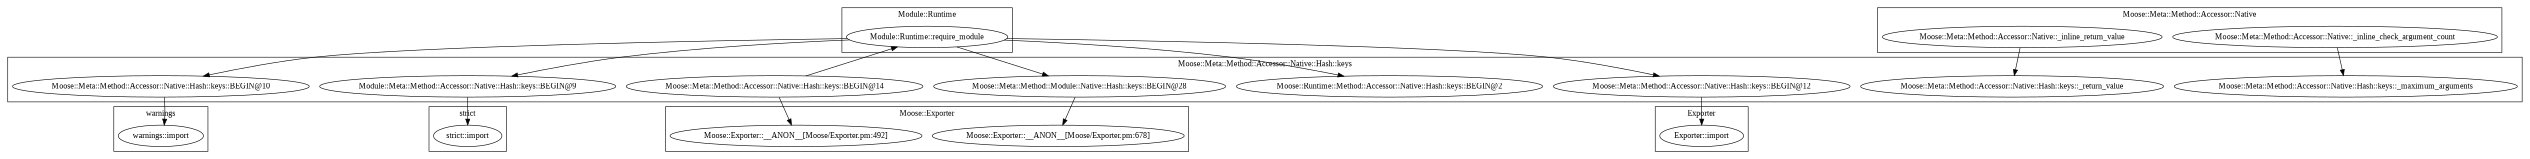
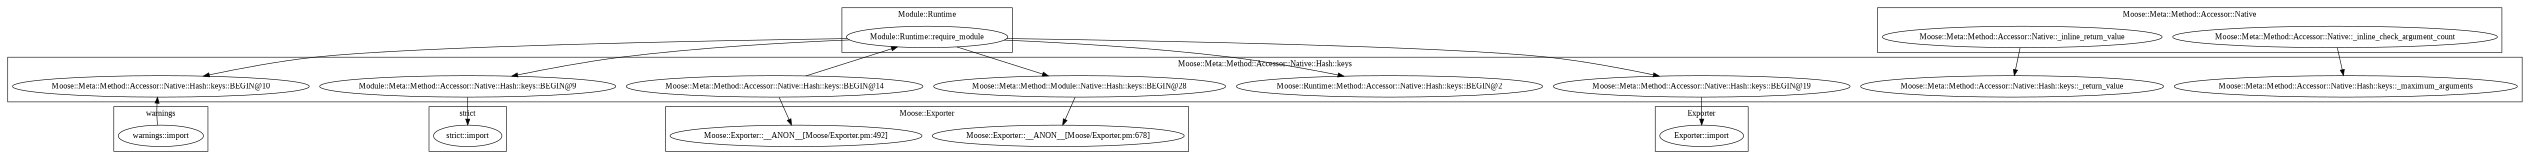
node "Moose::Meta::Method::Accessor::Native::Hash::keys::BEGIN@12": label "Moose::Meta::Method::Accessor::Native::Hash::keys::BEGIN@12" -> "Moose::Meta::Method::Accessor::Native::Hash::keys::BEGIN@19"
edge "Moose::Meta::Method::Accessor::Native::Hash::keys::BEGIN@10" -> "warnings::import": reversed
